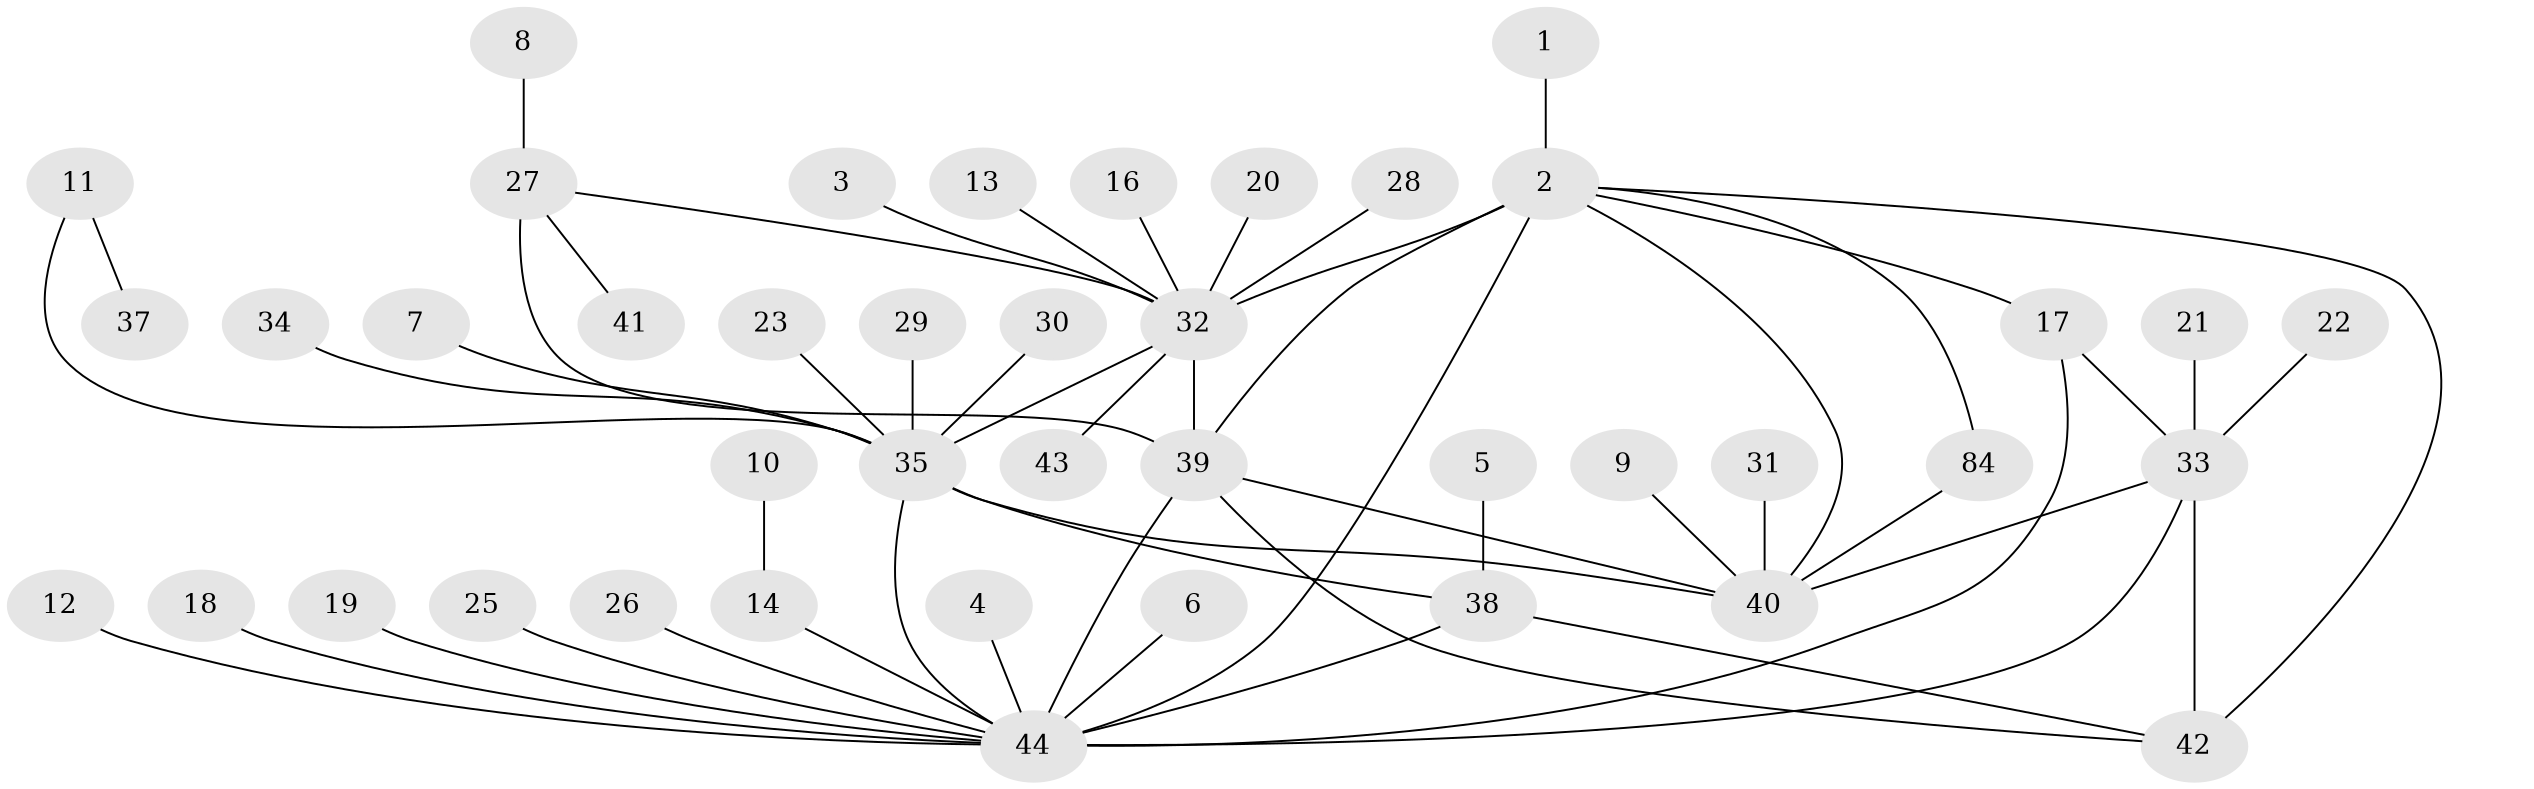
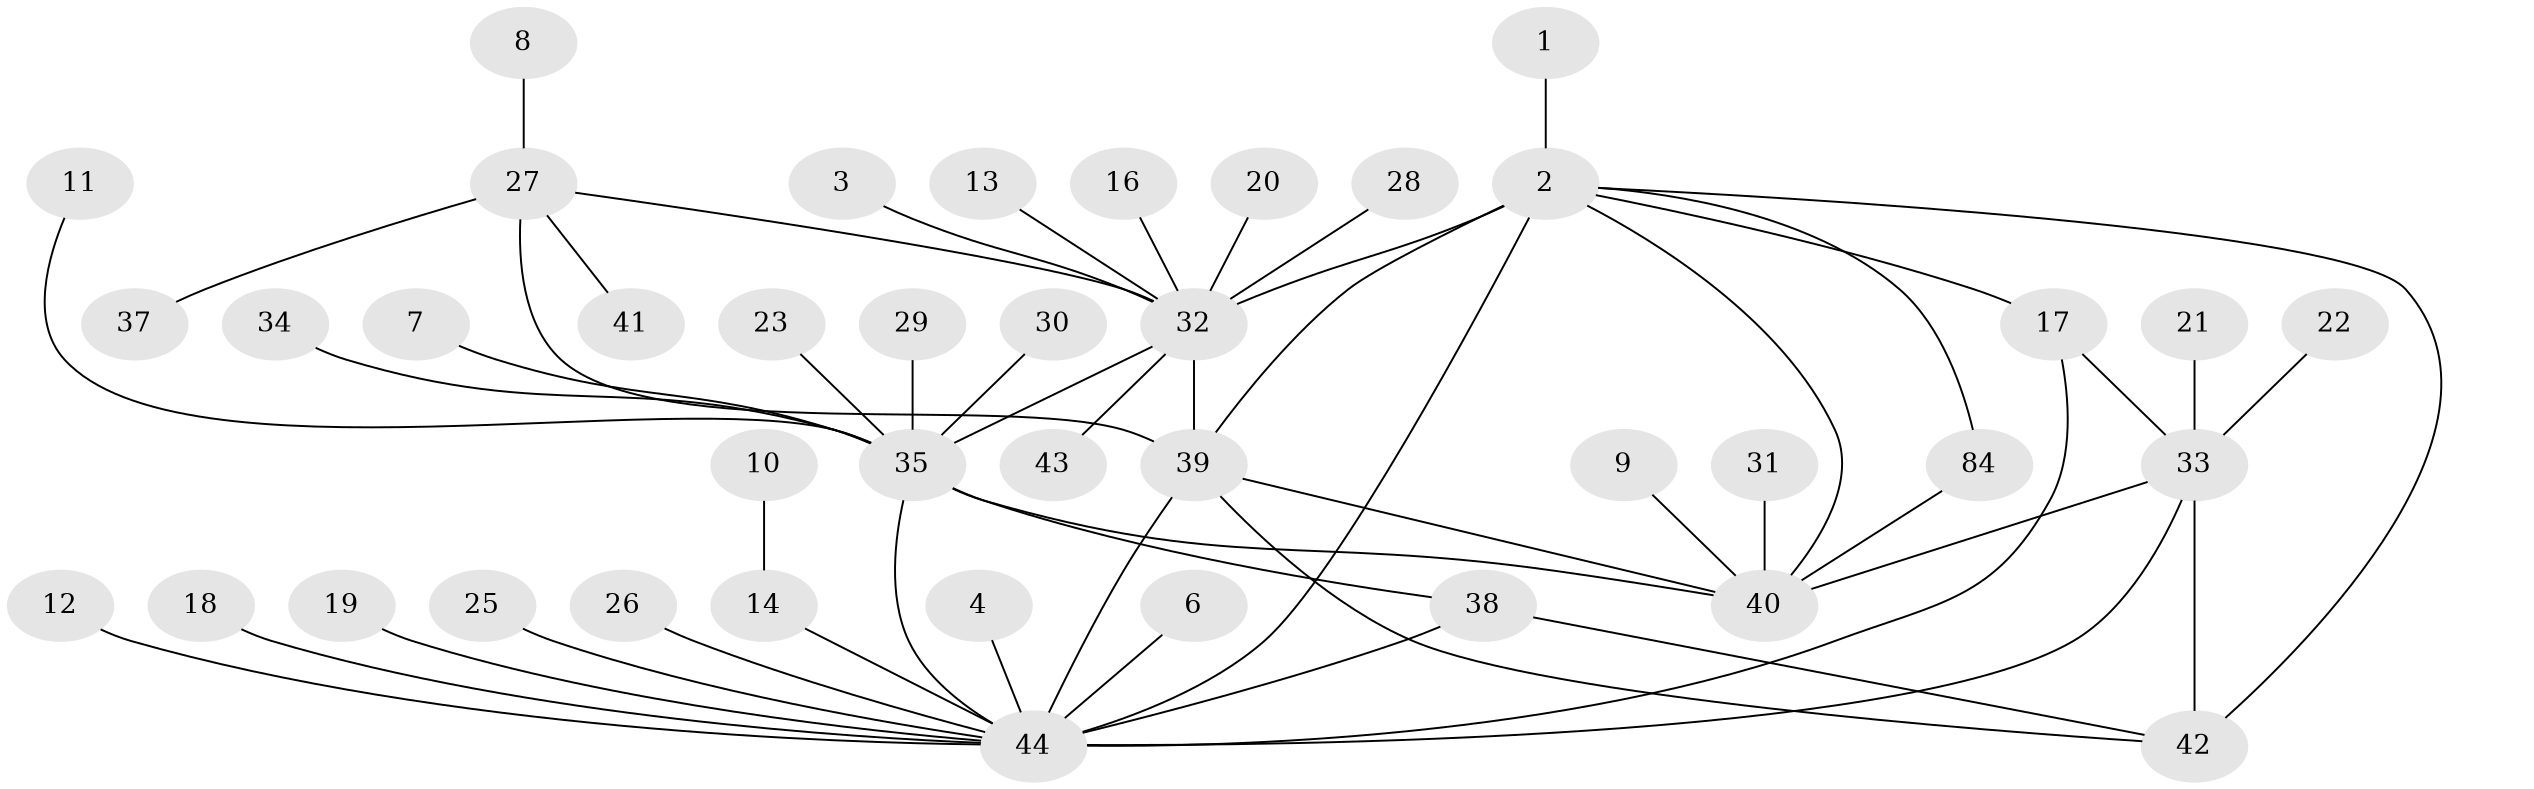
edge "11" -- "37": now "27" -- "37"
node "5": removed
